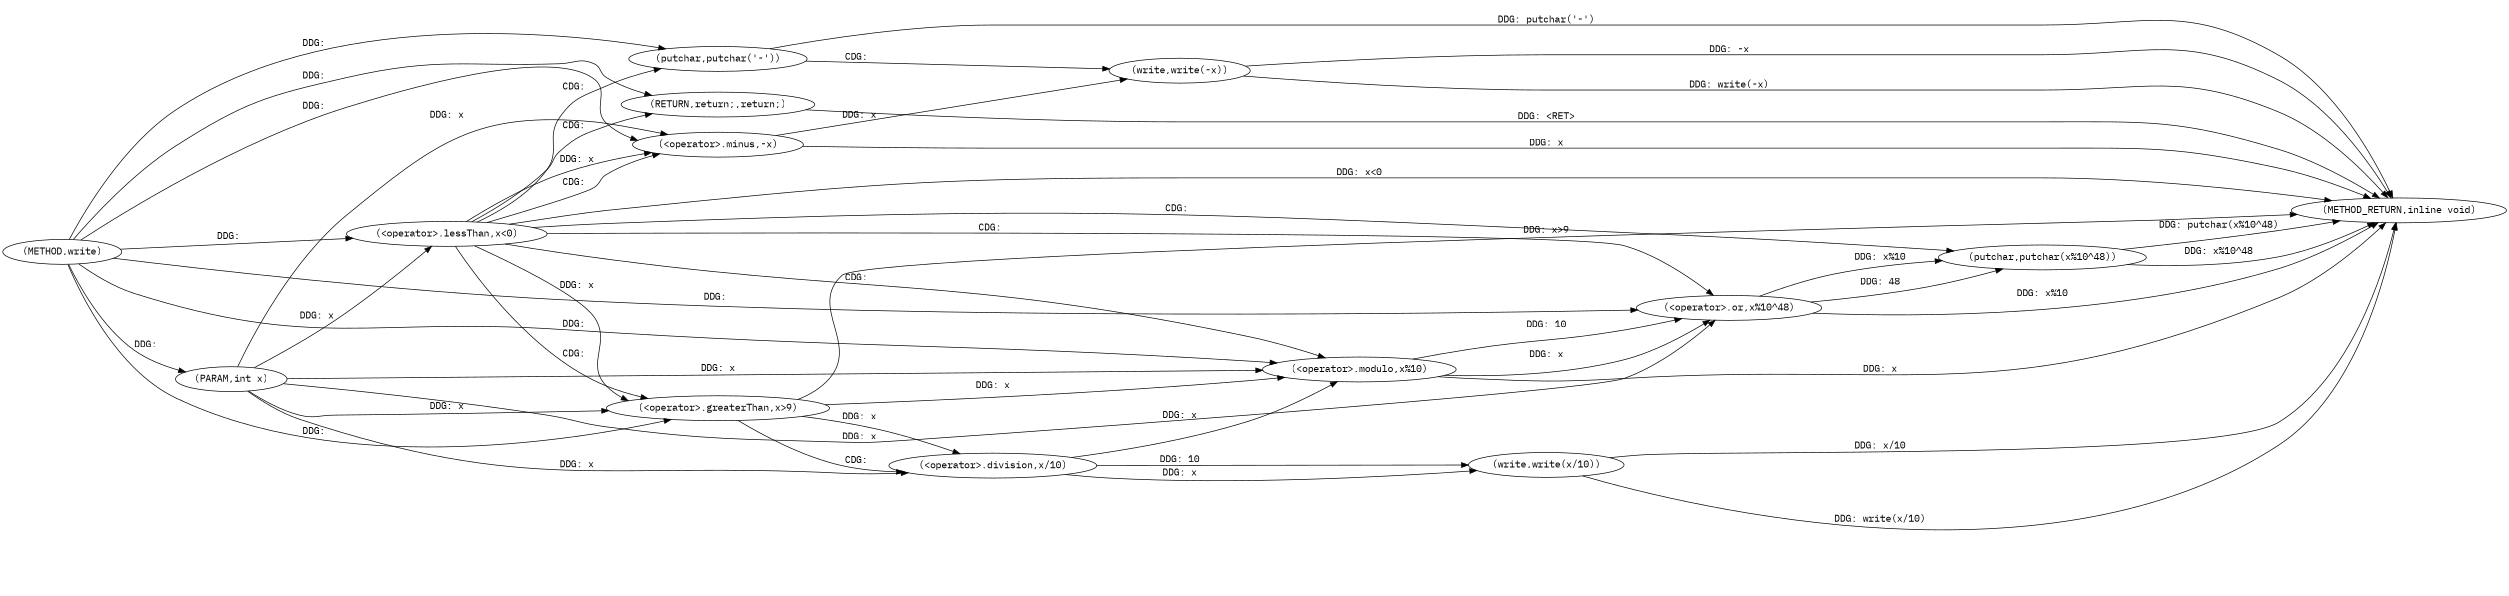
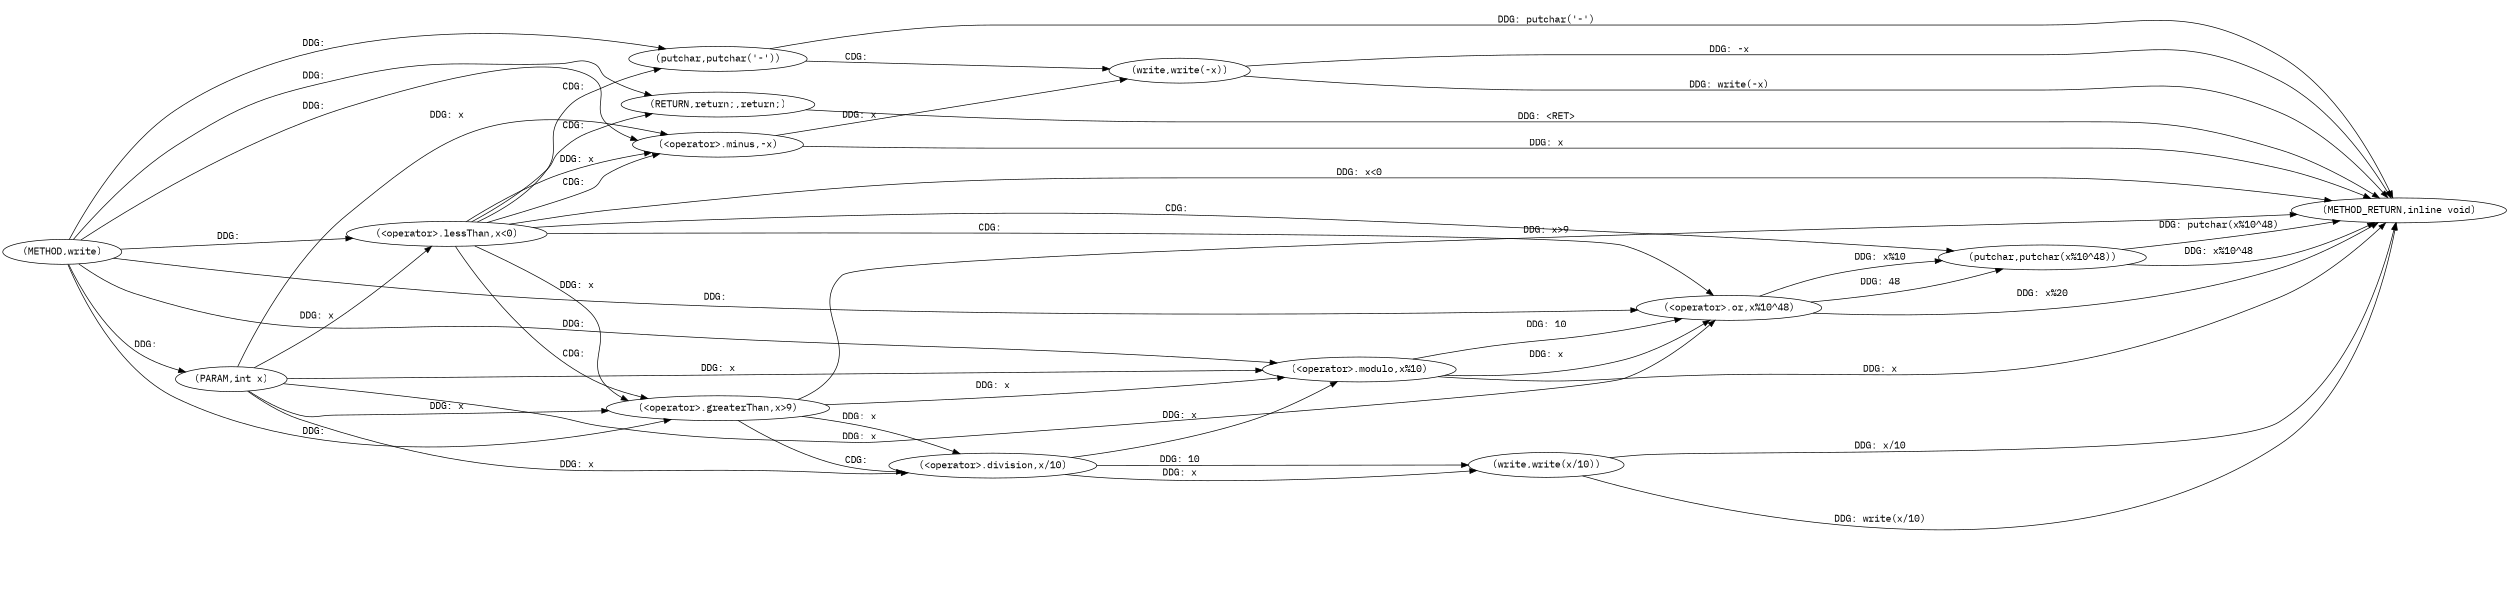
edge "(<operator>.lessThan,x<0)" -> "(<operator>.modulo,x%10)": removed, label "CDG:"
edge "(<operator>.or,x%10^48)" -> "(METHOD_RETURN,inline void)": label "DDG: x%10" -> "DDG: x%20"
